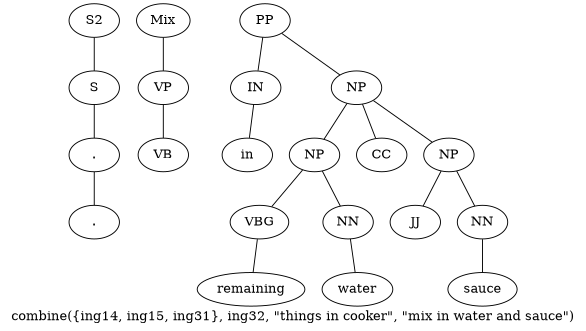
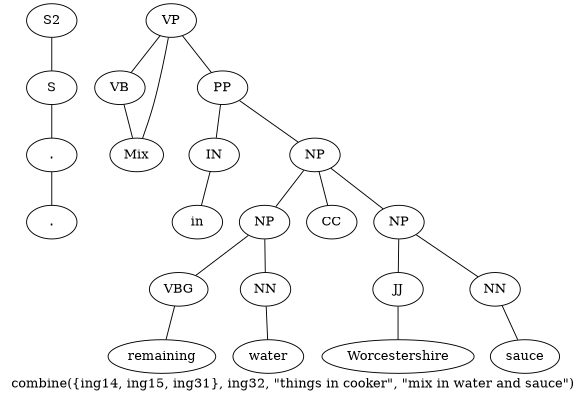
edge "VP" -- "PP": added
edge "VB" -- "Mix": added
node "Worcestershire": added
